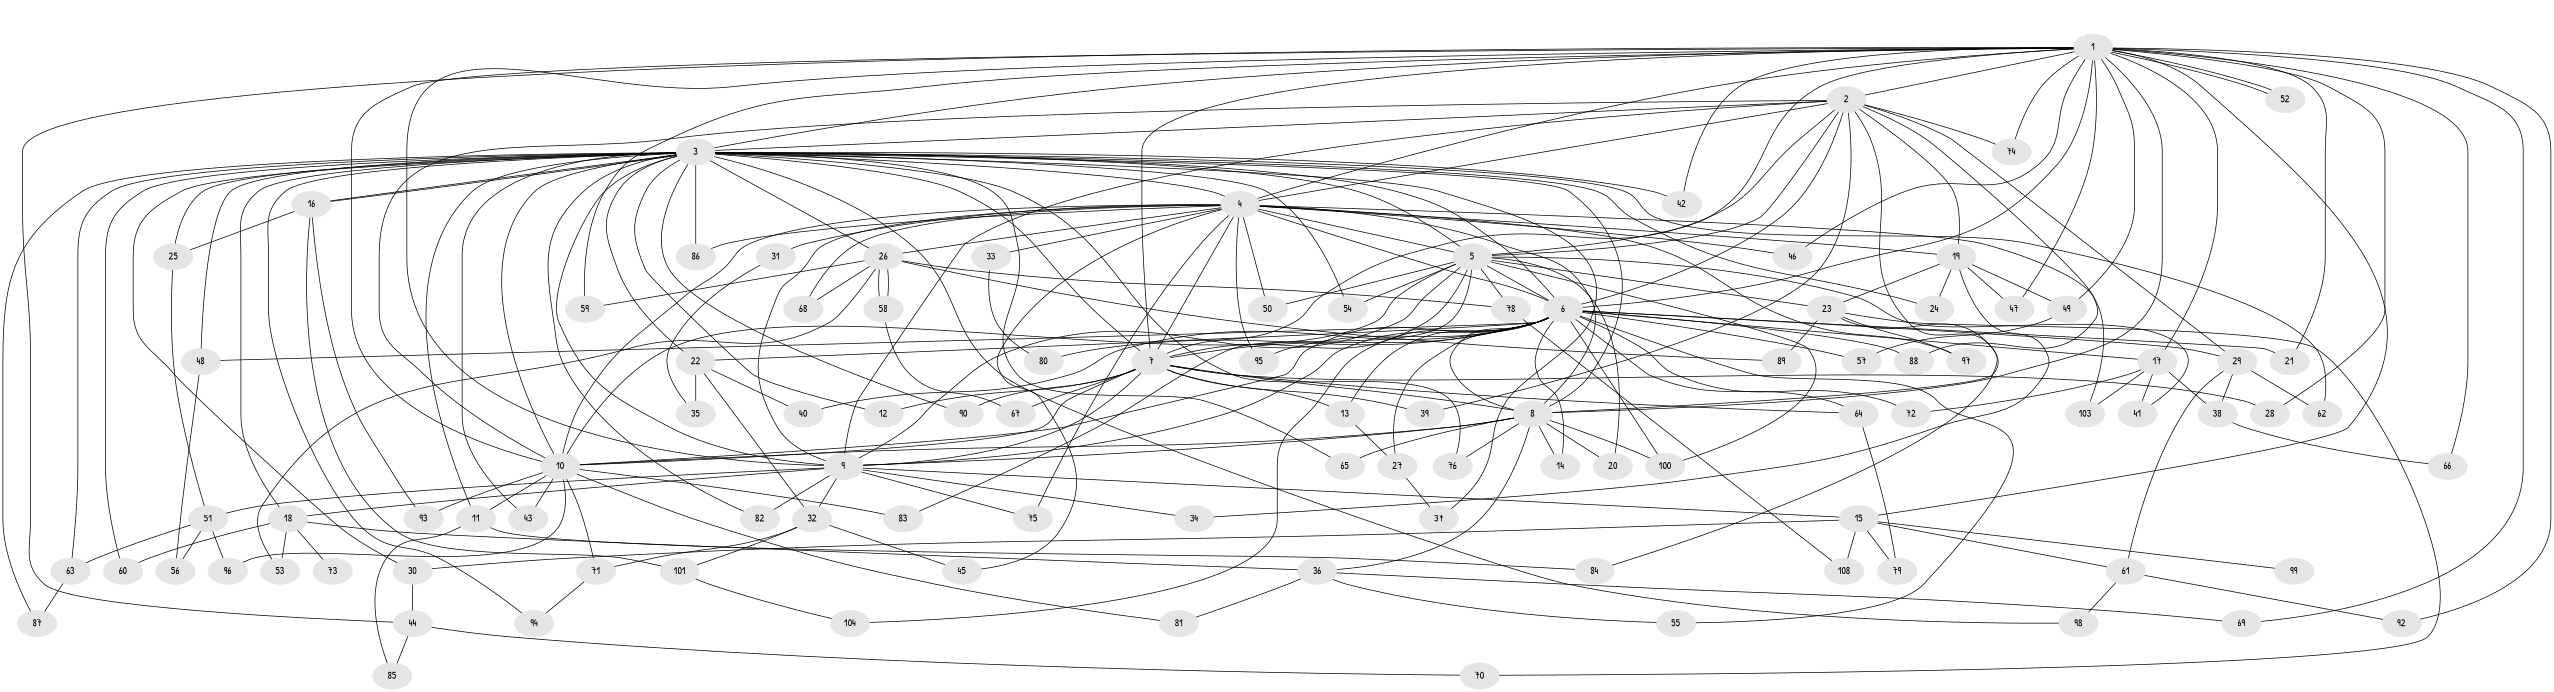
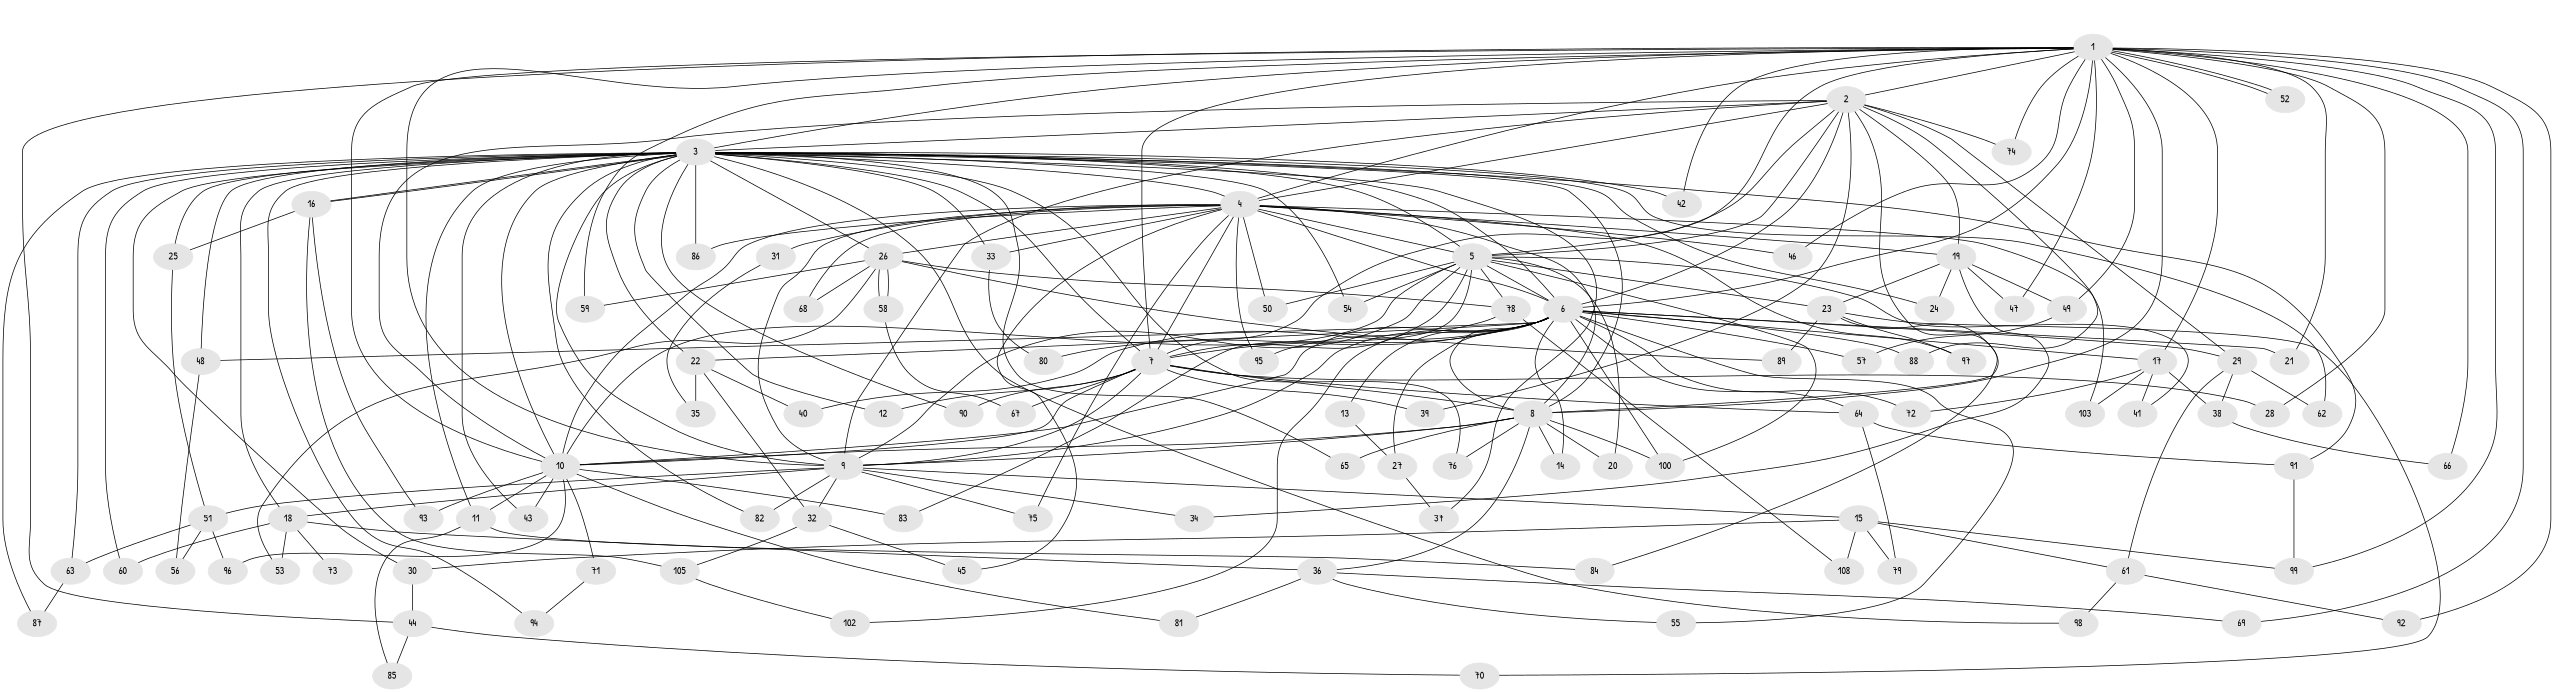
edge "3" -- "33": added
edge "6" -- "95": now "78" -- "95"
edge "7" -- "13": removed
edge "1" -- "15": now "1" -- "99"
node "91": added
edge "32" -- "71": removed
node "101": label "101" -> "105"
node "104": label "104" -> "102"
